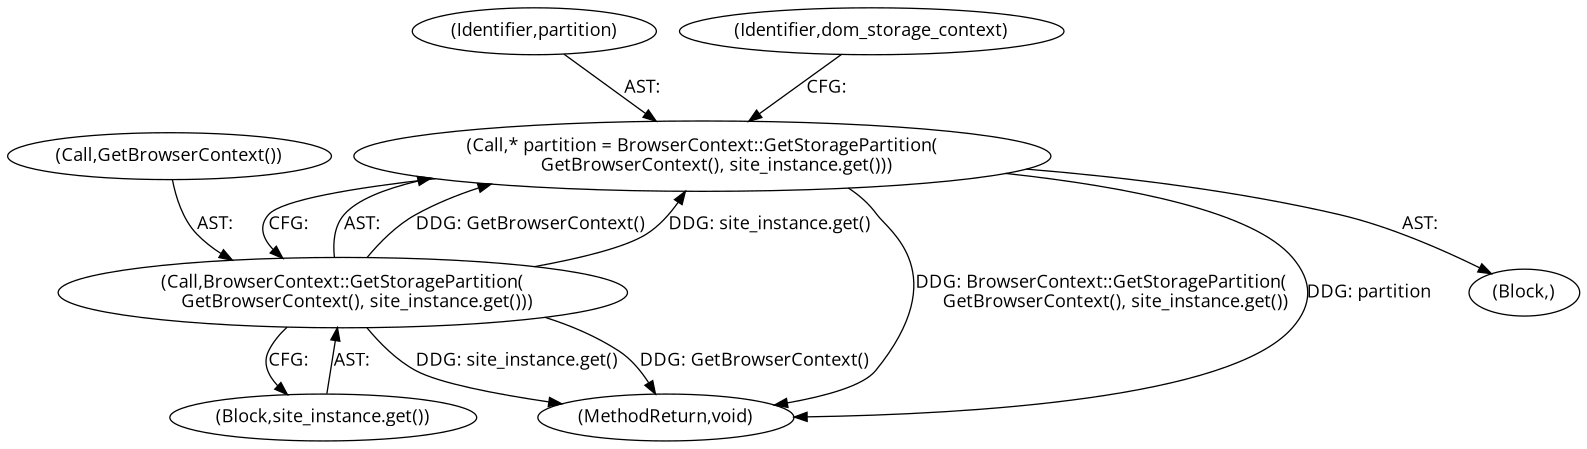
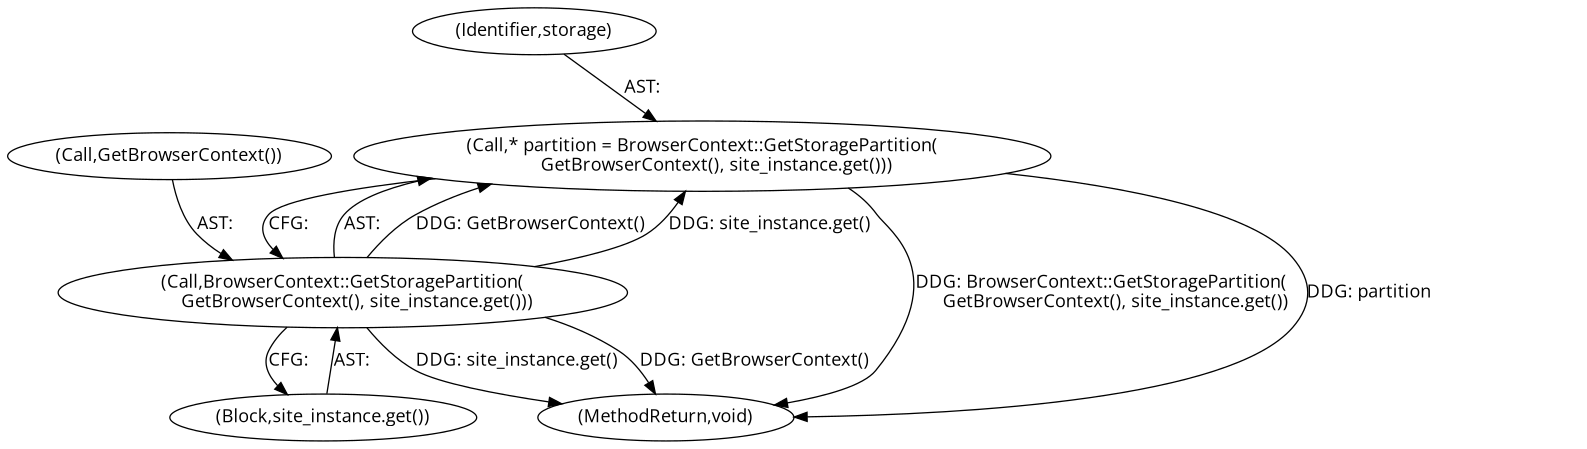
node "(Identifier,partition)": label "(Identifier,partition)" -> "(Identifier,storage)"
node "(Identifier,dom_storage_context)": removed
node "(Block,)": removed
